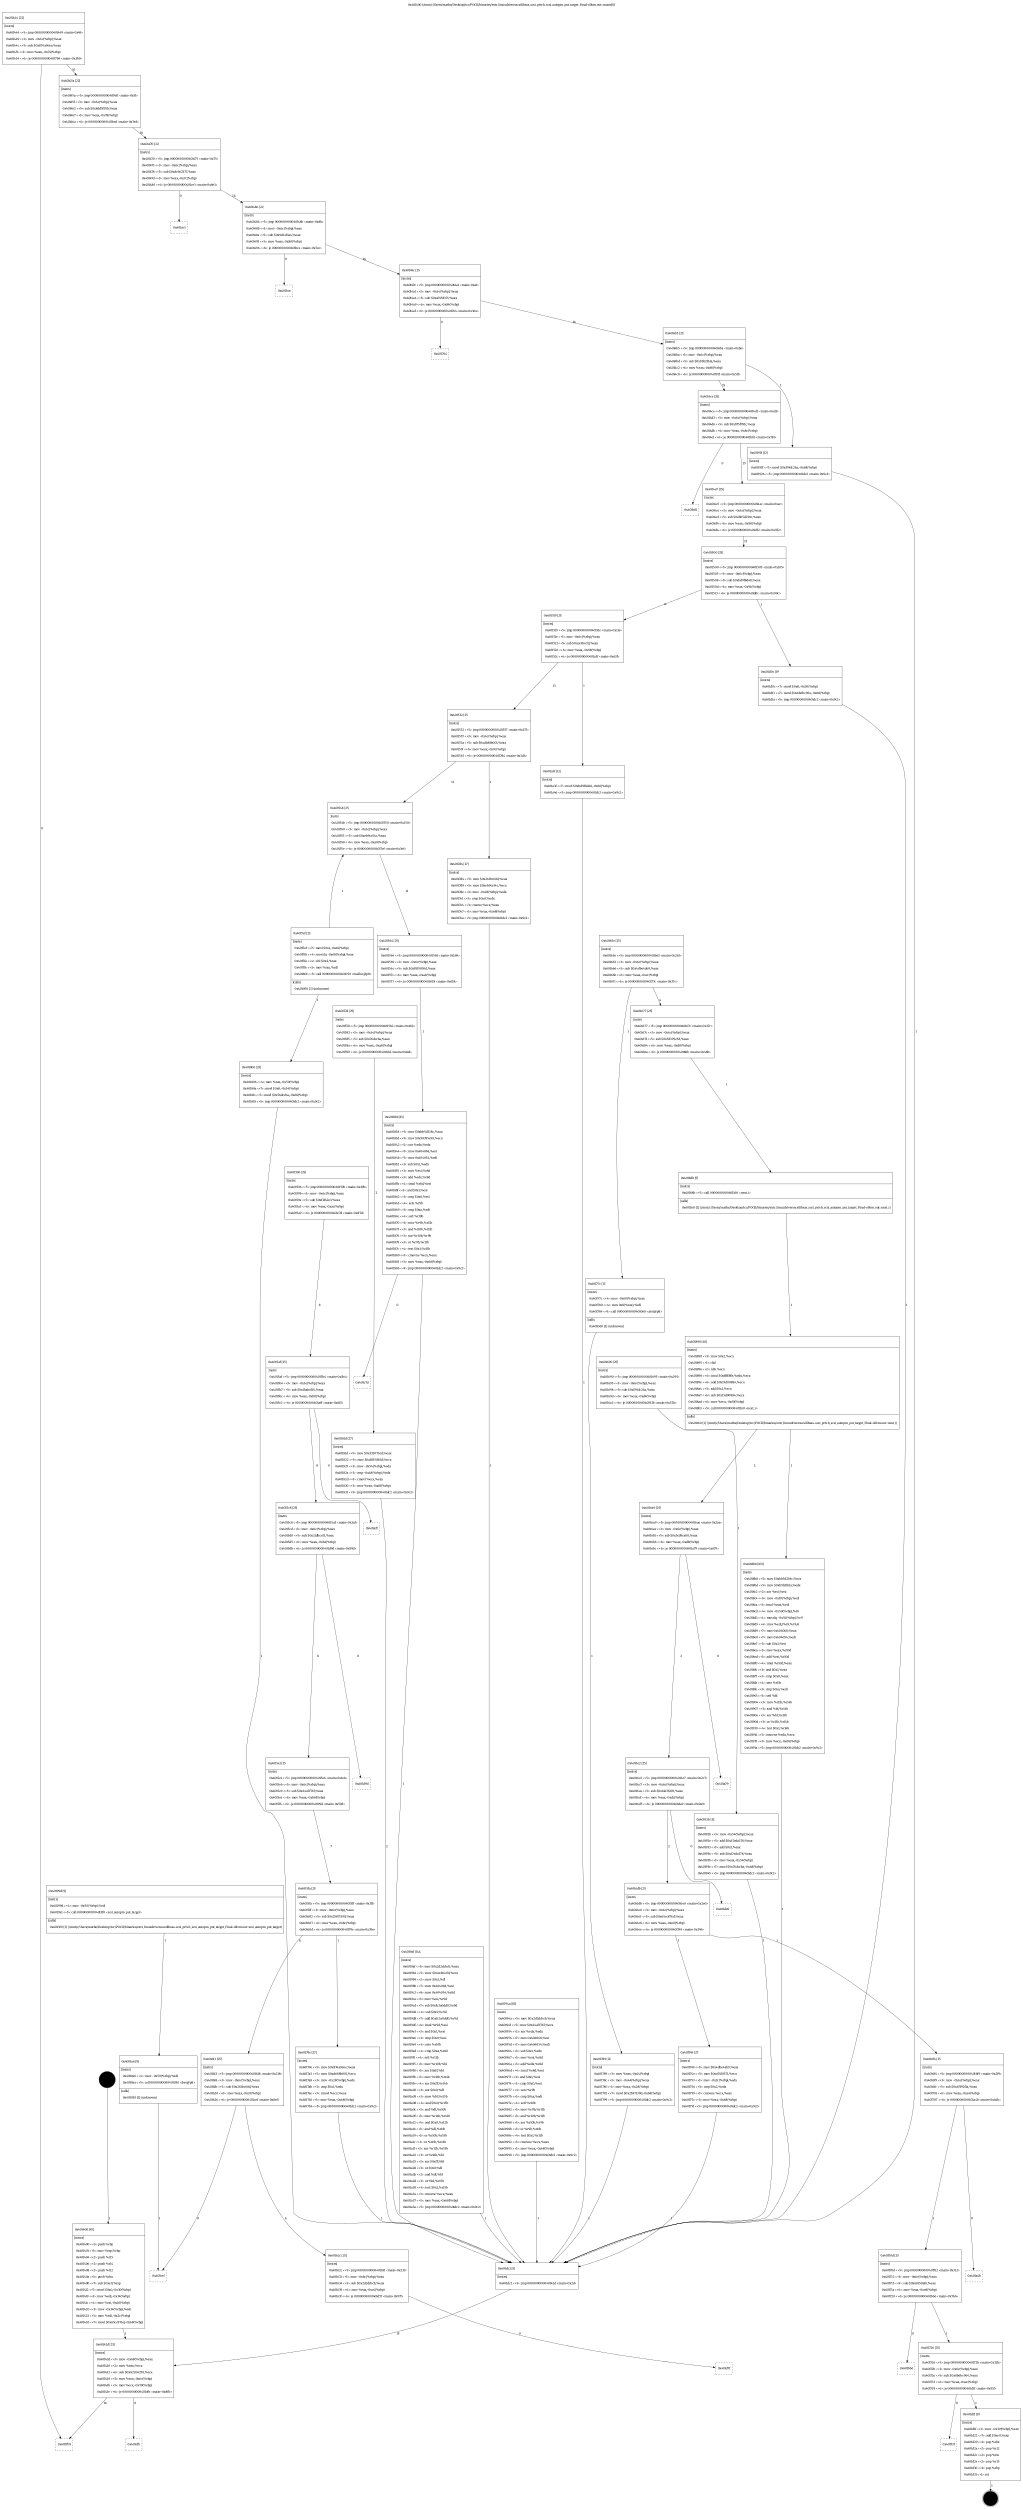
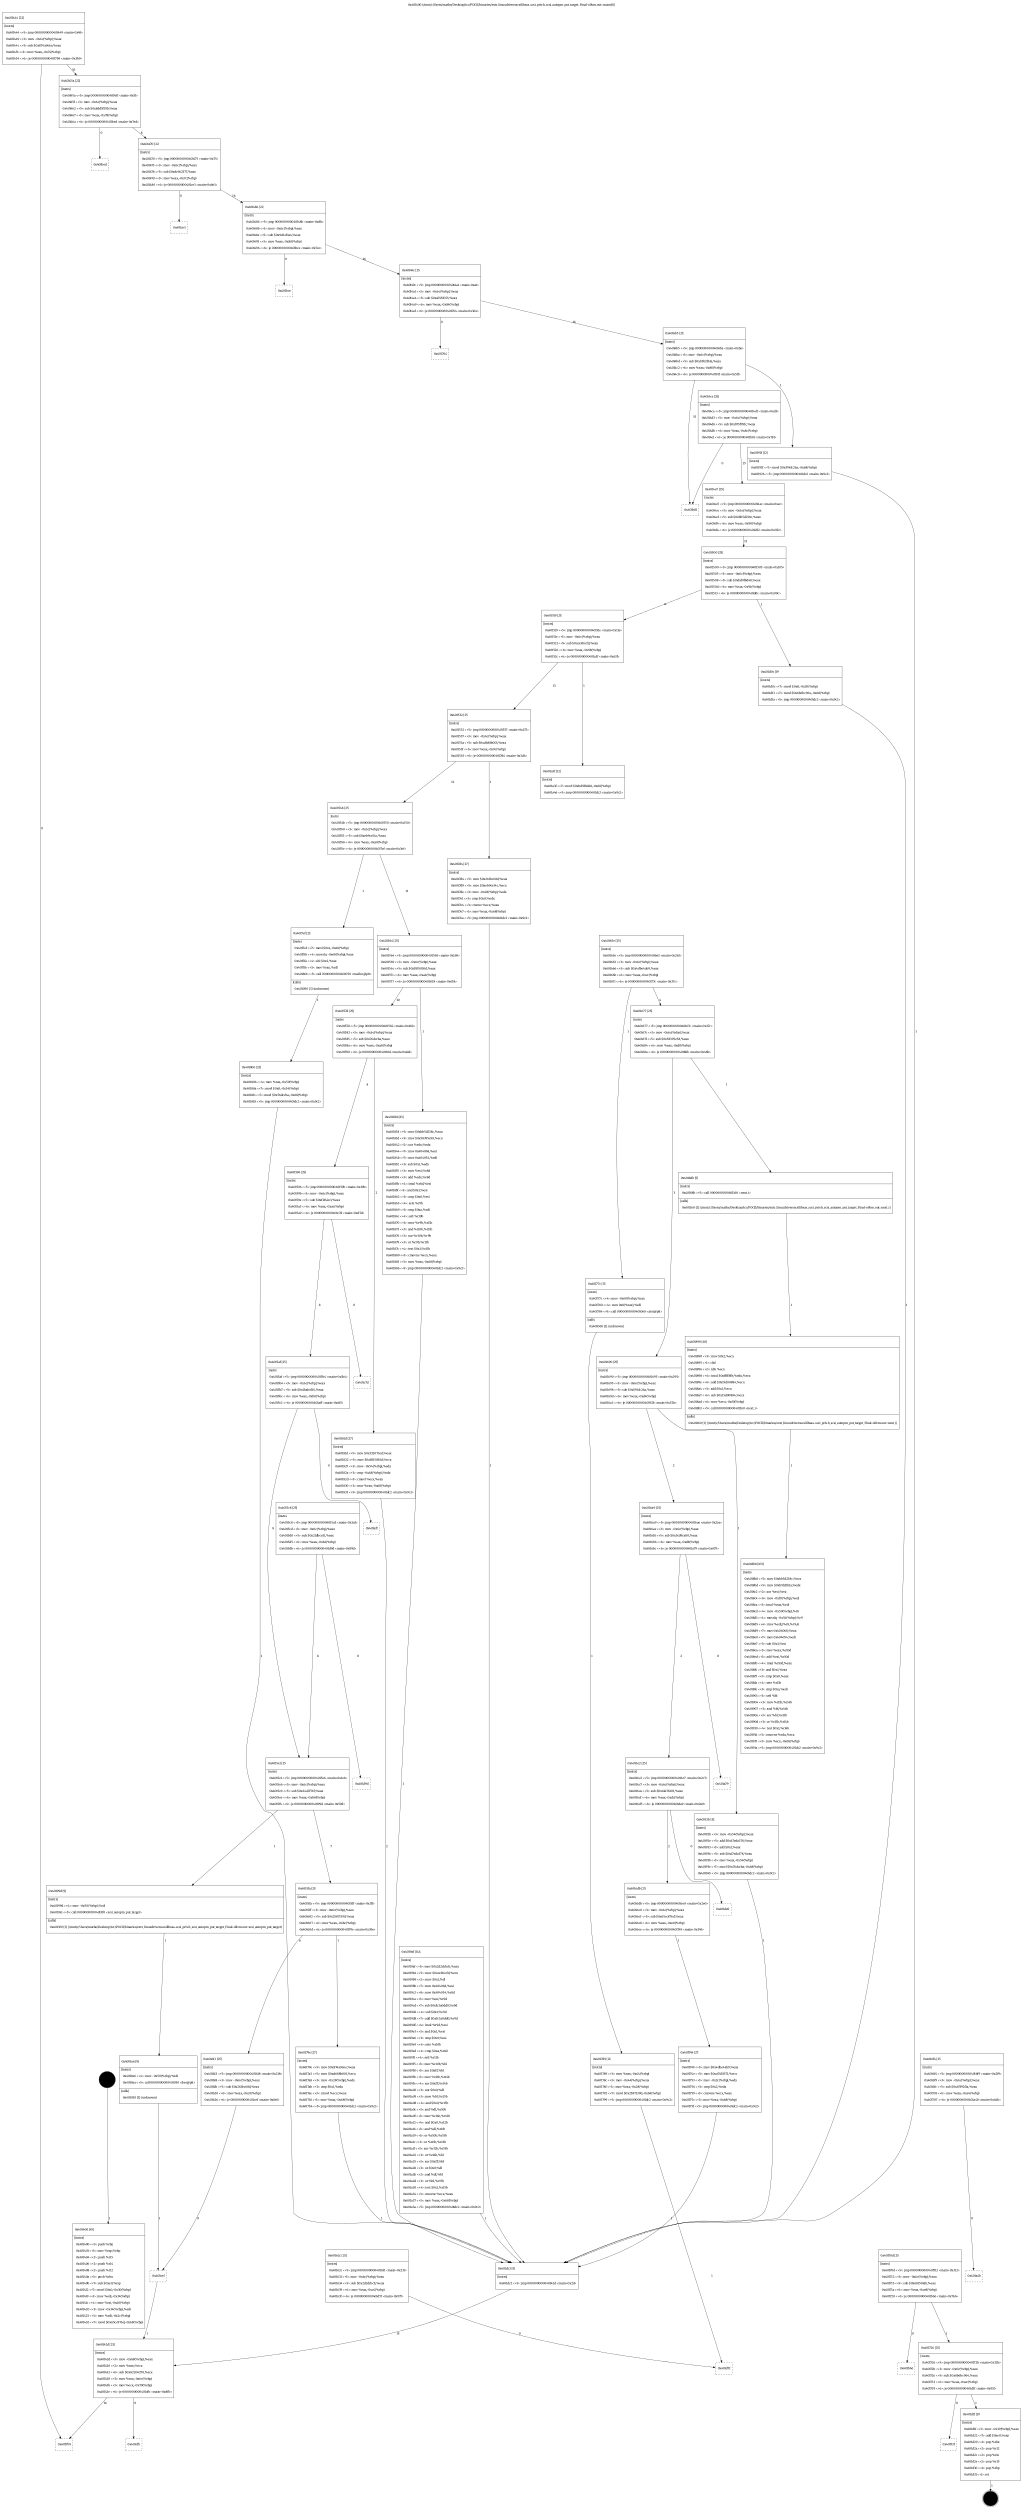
edge "0x40145a [22]" -> "0x401470 [22]": label " 16" -> " 8"
node "0x401bed": added
edge "0x4014b5 [25]" -> "0x4014ce [25]": now "0x4014b5 [25]" -> "0x401b81"
edge "0x4017ef [23]" -> "0x40154b [25]": reversed
edge "0x401564 [25]" -> "0x40157d [25]": added, label "10"
edge "0x40157d [25]" -> "0x401596 [25]": added, label "8"
edge "0x401677 [25]" -> "0x401690 [25]": added, label "3"
edge "0x401838 [83]" -> "0x401c7d": now "0x401596 [25]" -> "0x401c7d"
edge "0x4015af [25]" -> "0x4015c8 [25]": now "0x4015af [25]" -> "0x4015e1 [25]"
edge "0x401890 [40]" -> "0x4016a9 [25]": now "0x401690 [25]" -> "0x4016a9 [25]"
edge "0x401a3f [12]" -> "0x401dc2 [5]": removed, label "1"
edge "0x4015e1 [25]" -> "0x40199d [9]": added, label "1"
edge "0x4016db [25]" -> "0x4016f4 [25]": removed, label "1"
node "0x40194a [83]": removed
edge "0x4018b8 [103]" -> "0x401dc2 [5]": removed, label "1"
edge "0x4016f4 [25]" -> "0x40170d [25]": removed, label "1"
edge "0x401613 [25]" -> "0x40162c [25]": removed, label "6"
edge "0x401789 [21]" -> "0x401dc2 [5]": now "0x401789 [21]" -> "0x401d7f"
edge "0x401400 [45]" -> "0x40142d [23]": now "0x401cef" -> "0x40142d [23]"
